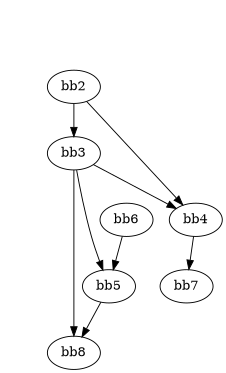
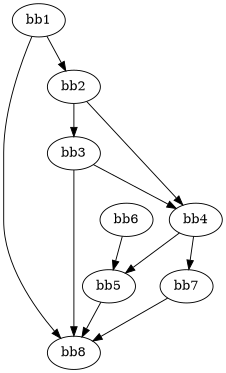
node "bb1": added
edge "bb3" -> "bb5": now "bb4" -> "bb5"
edge "bb7" -> "bb8": added
